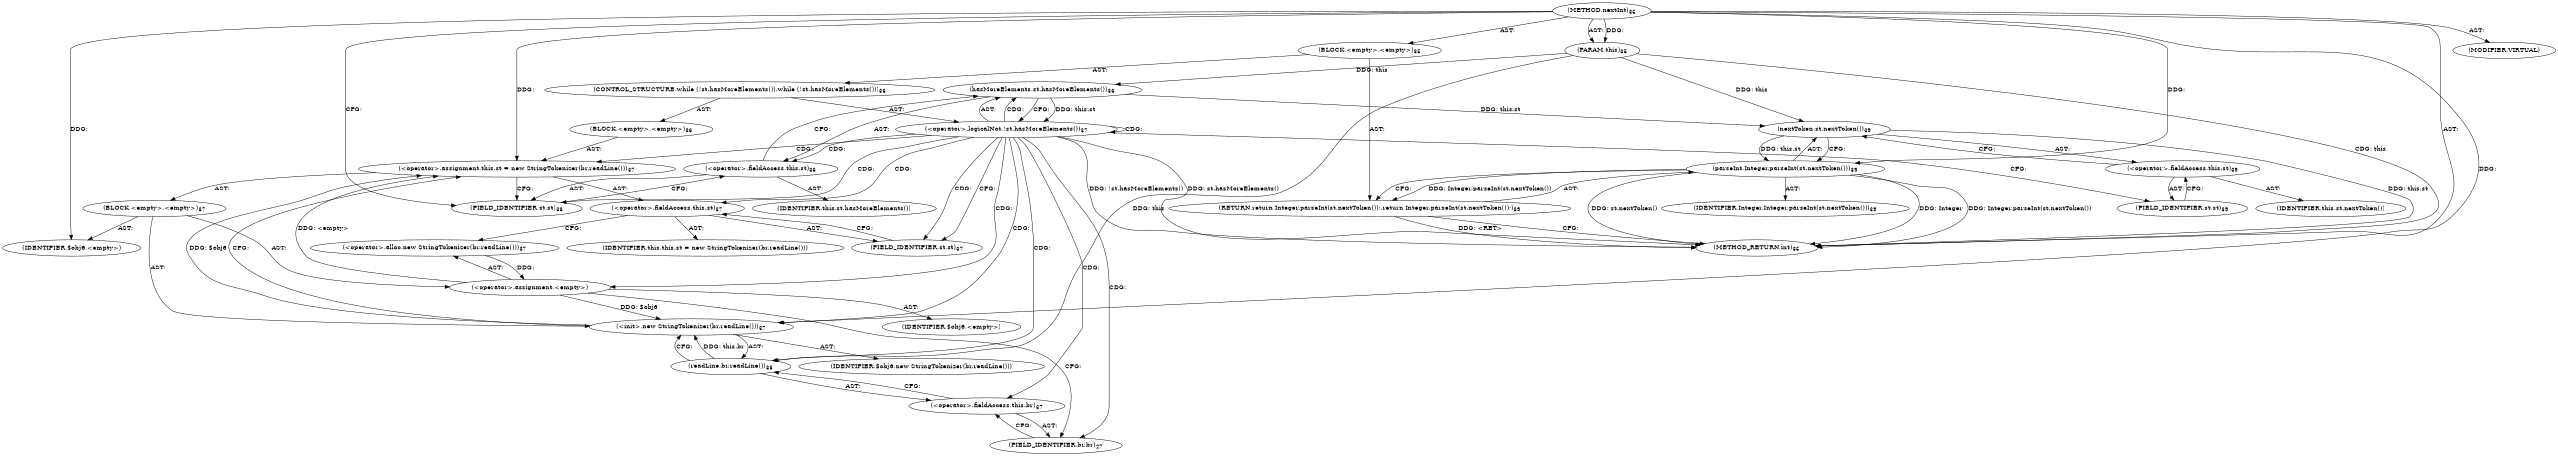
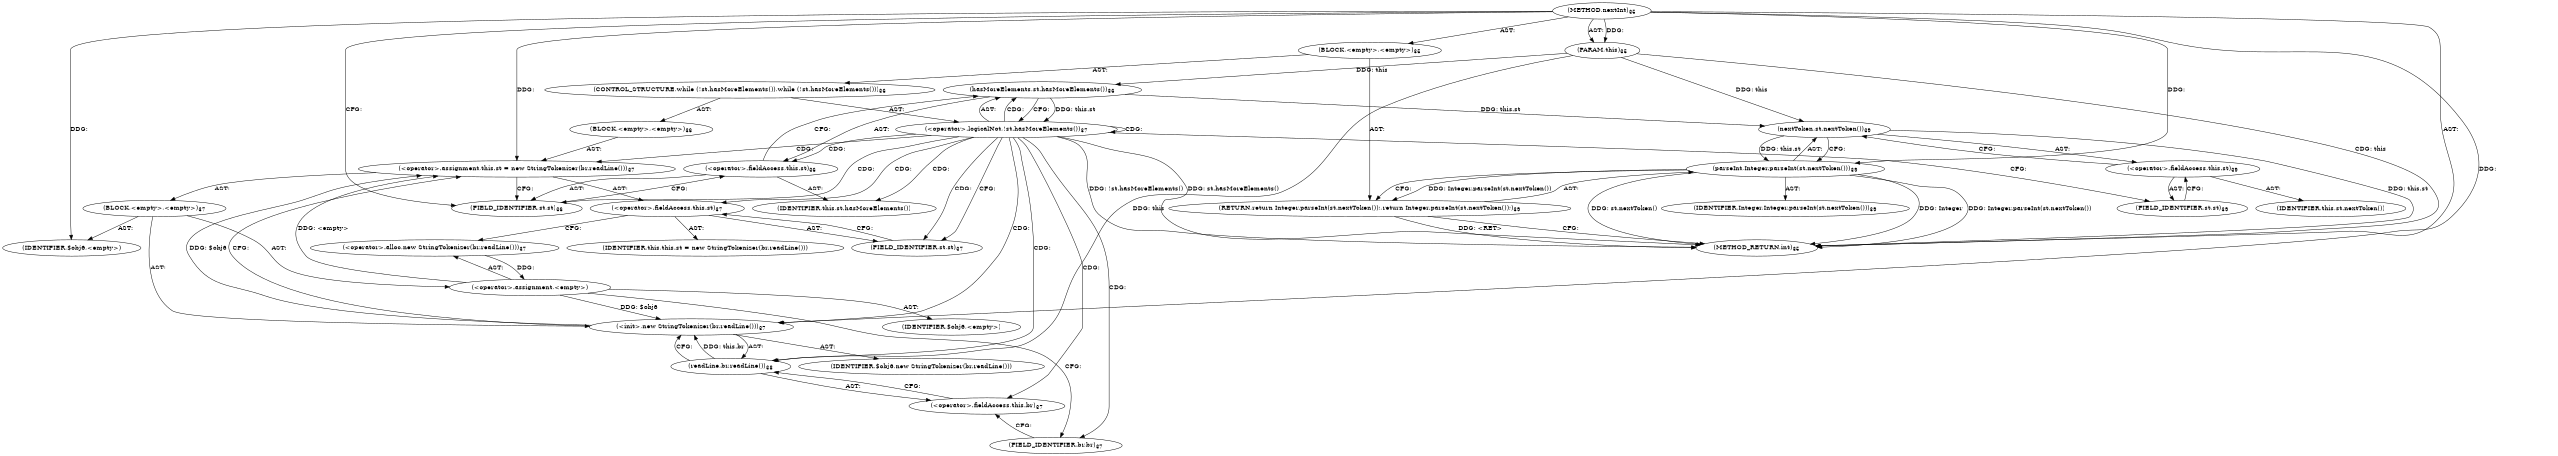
node "(MODIFIER,VIRTUAL)": removed
edge "(<operator>.logicalNot,!st.hasMoreElements())" -> "(<operator>.assignment,<empty>)": now "(<operator>.logicalNot,!st.hasMoreElements())" -> "(IDENTIFIER,this,st.hasMoreElements())"
edge "(<operator>.fieldAccess,this.br)" -> "(FIELD_IDENTIFIER,br,br)": removed, label "AST:"
node "(FIELD_IDENTIFIER,br,br)": text "27" -> "37"
